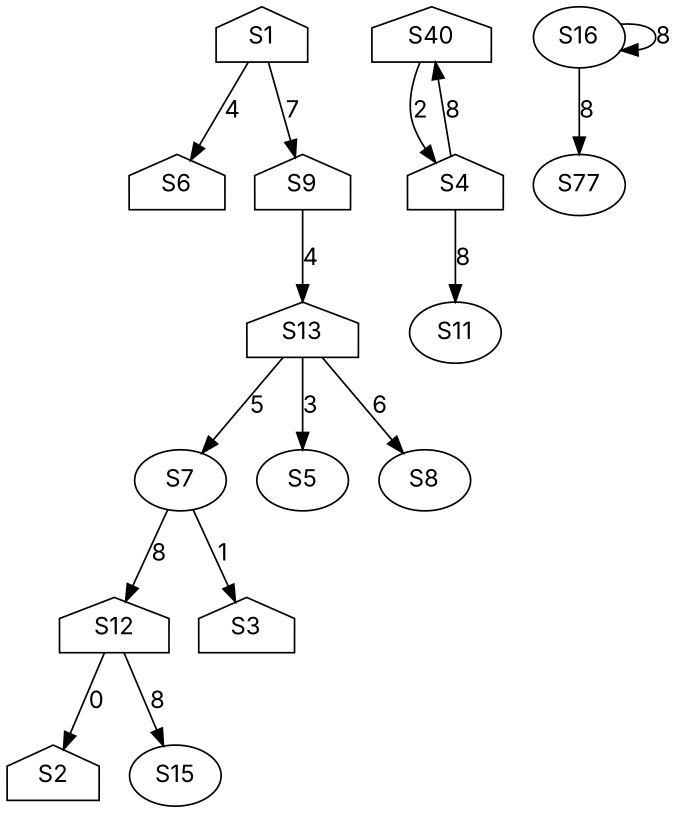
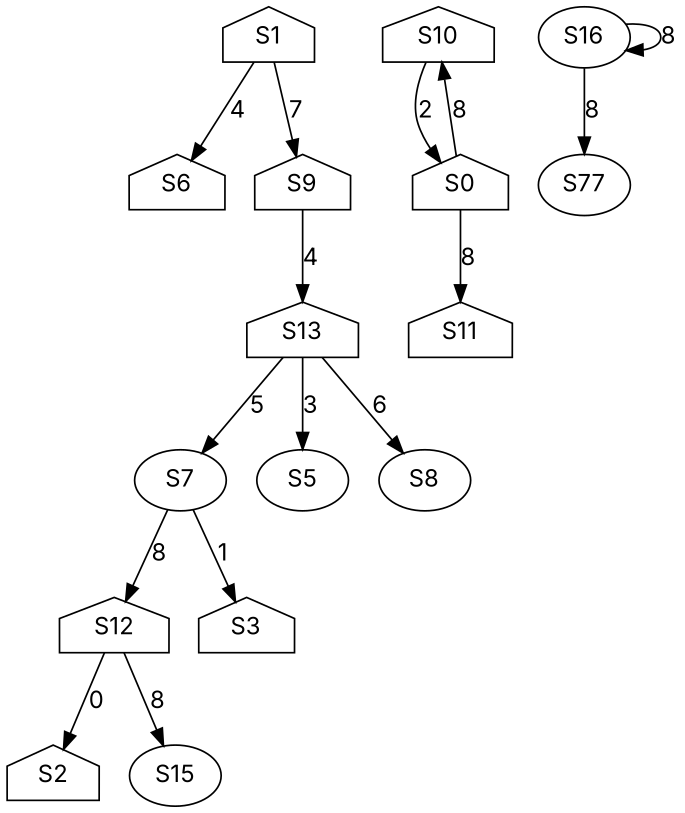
node "S40": label "S40" -> "S10"
node "S4": label "S4" -> "S0"
node "S11": shape ellipse -> house
